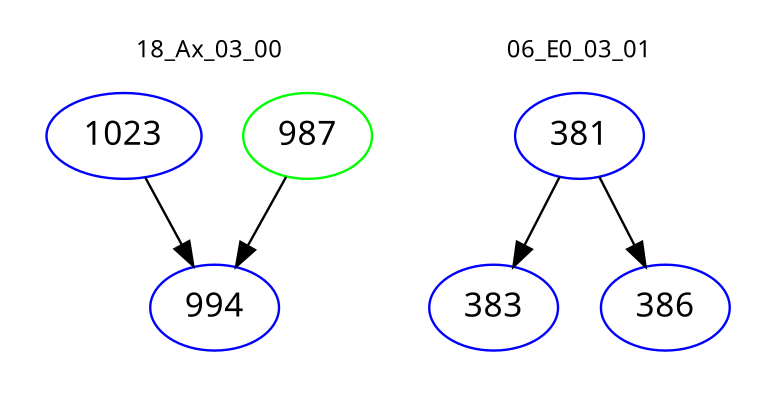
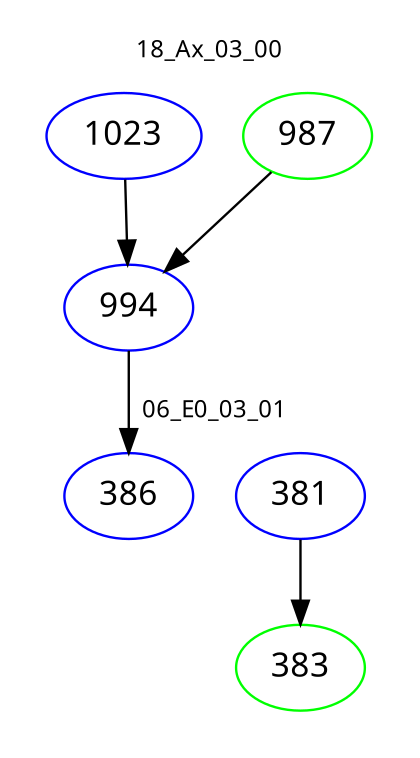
edge "381" -> "386": now "994" -> "386"
node "383": color blue -> green
